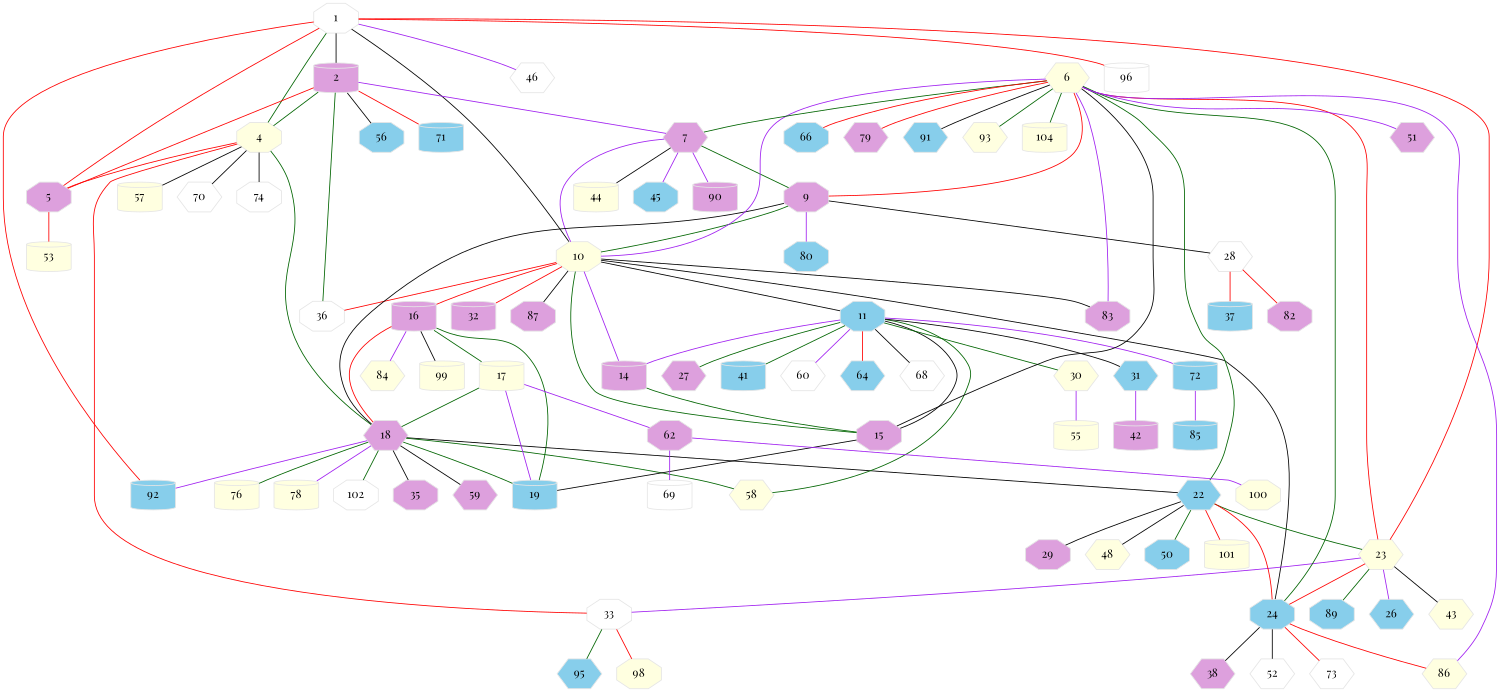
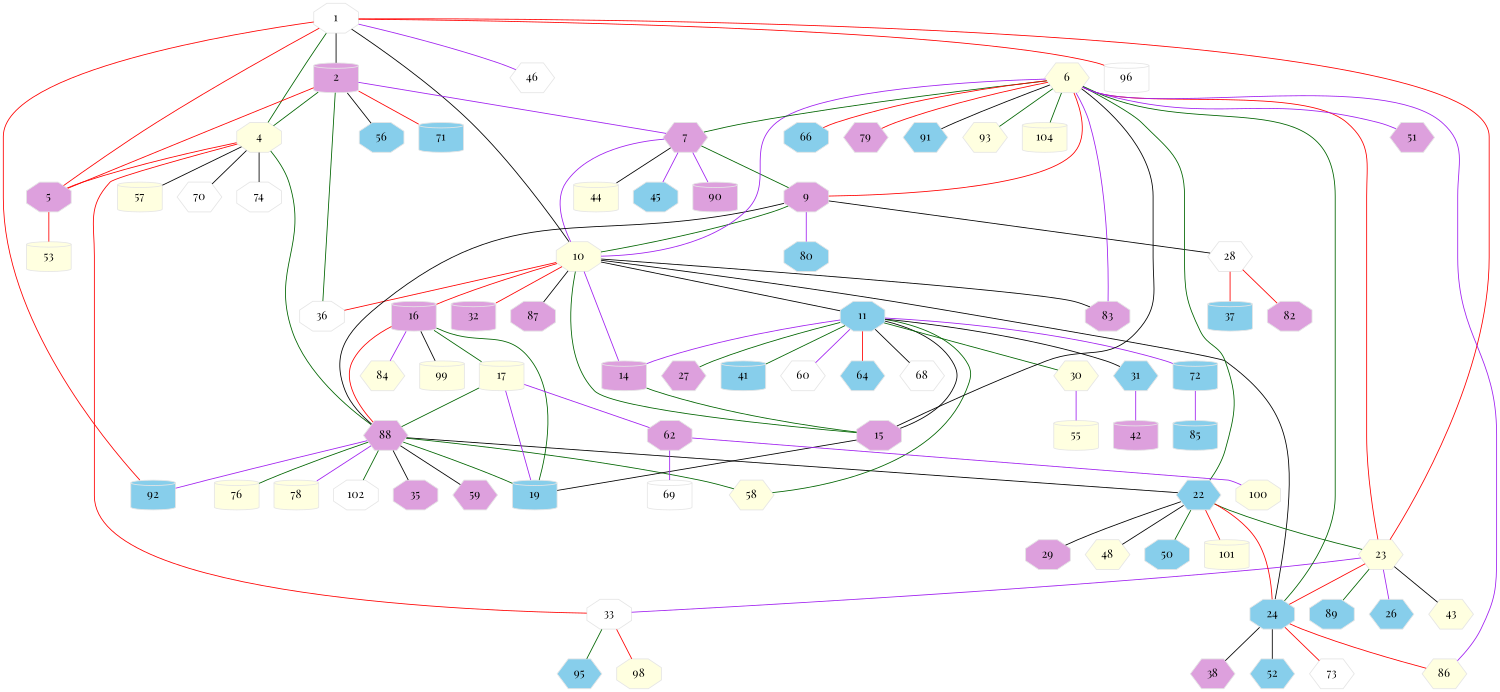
node "18": label "18" -> "88"
node "52": fillcolor white -> skyblue
